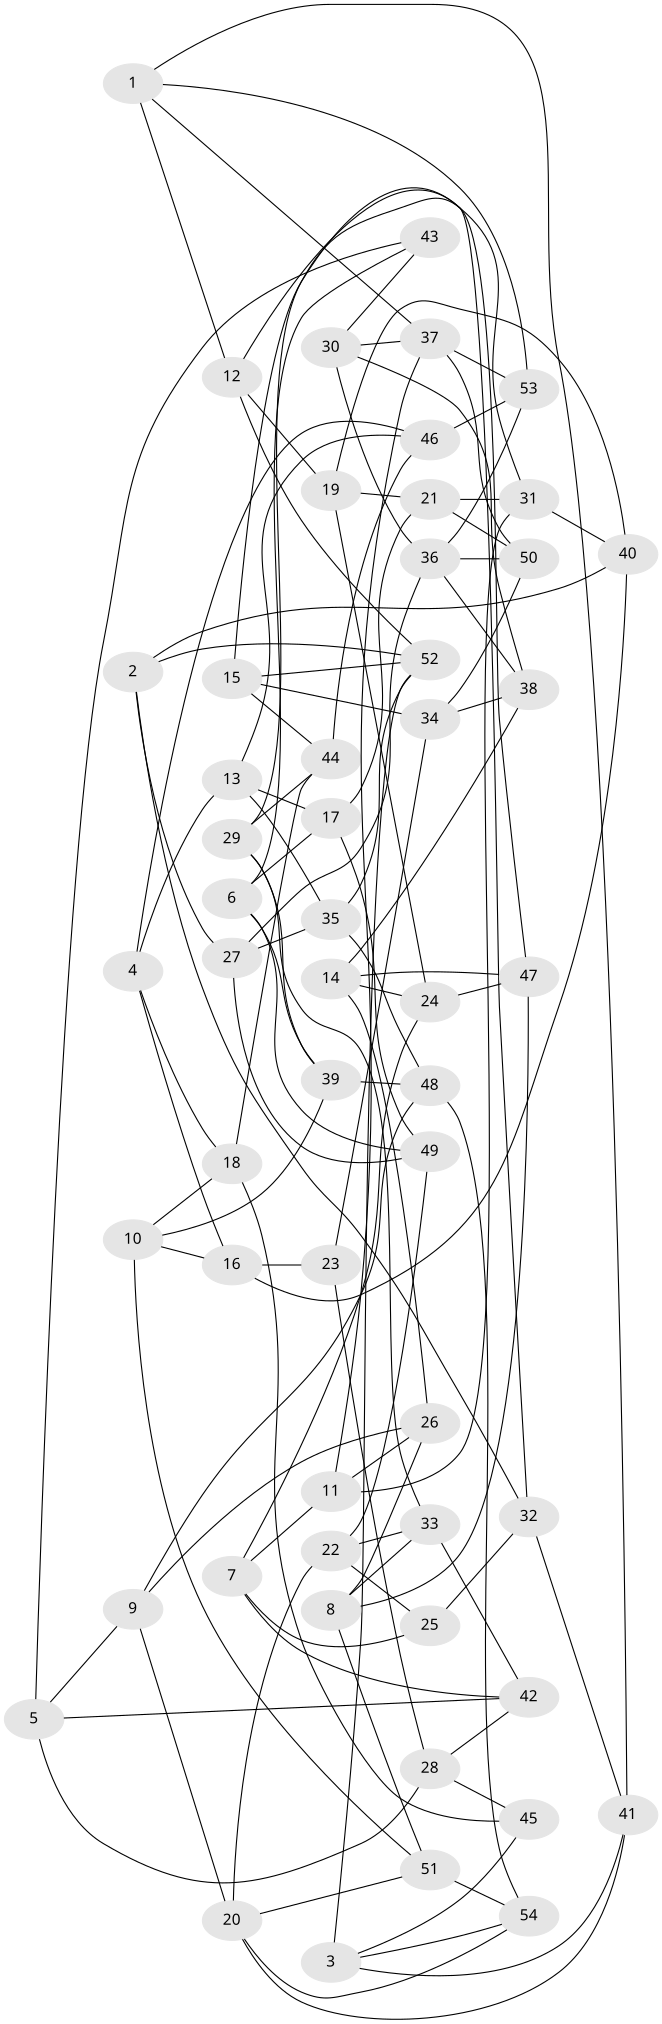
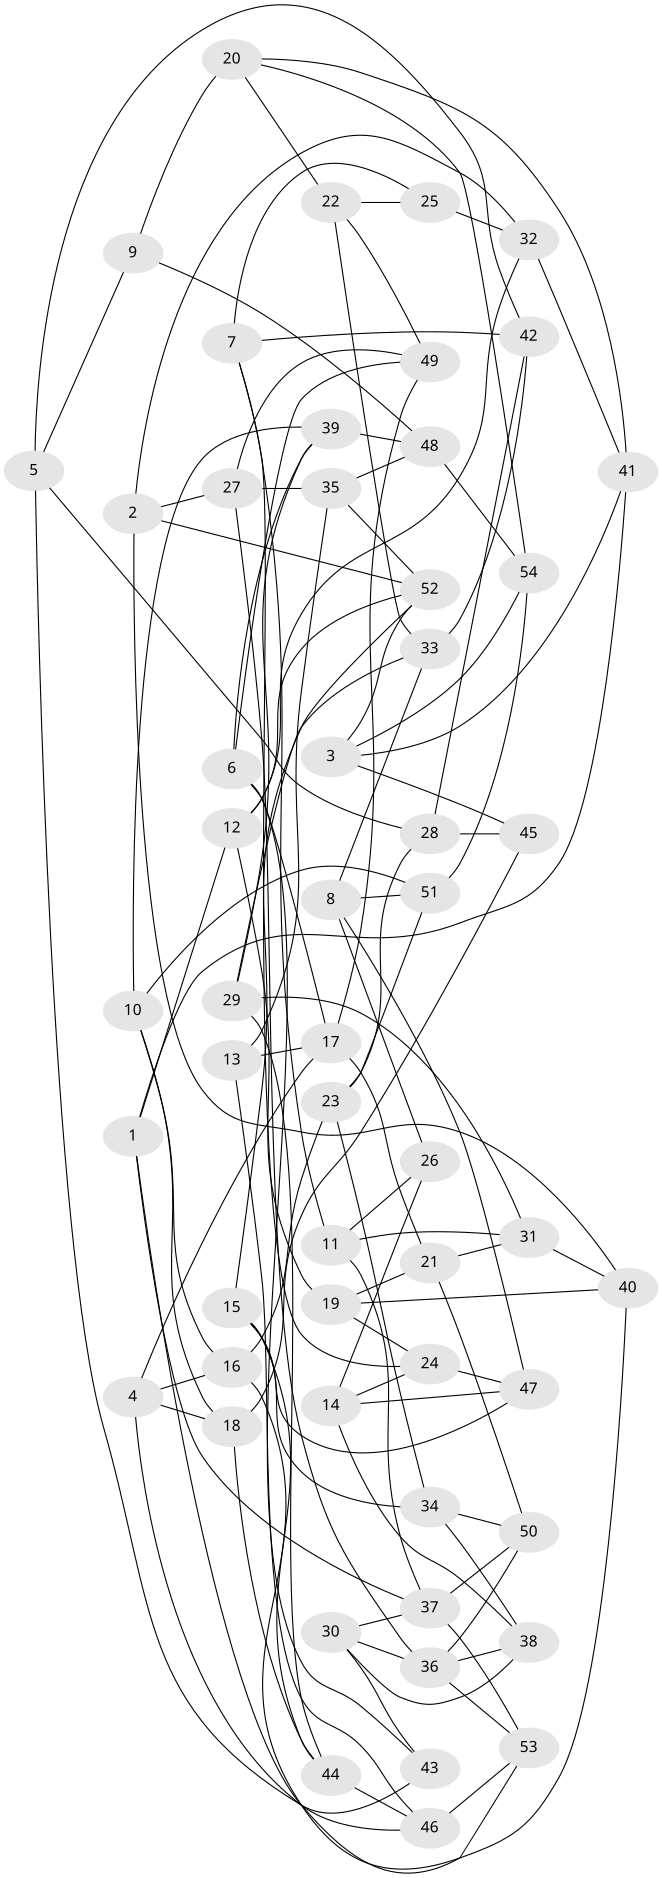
edge "13" -- "4": now "17" -- "4"
edge "26" -- "9": removed
edge "51" -- "20": now "51" -- "23"
